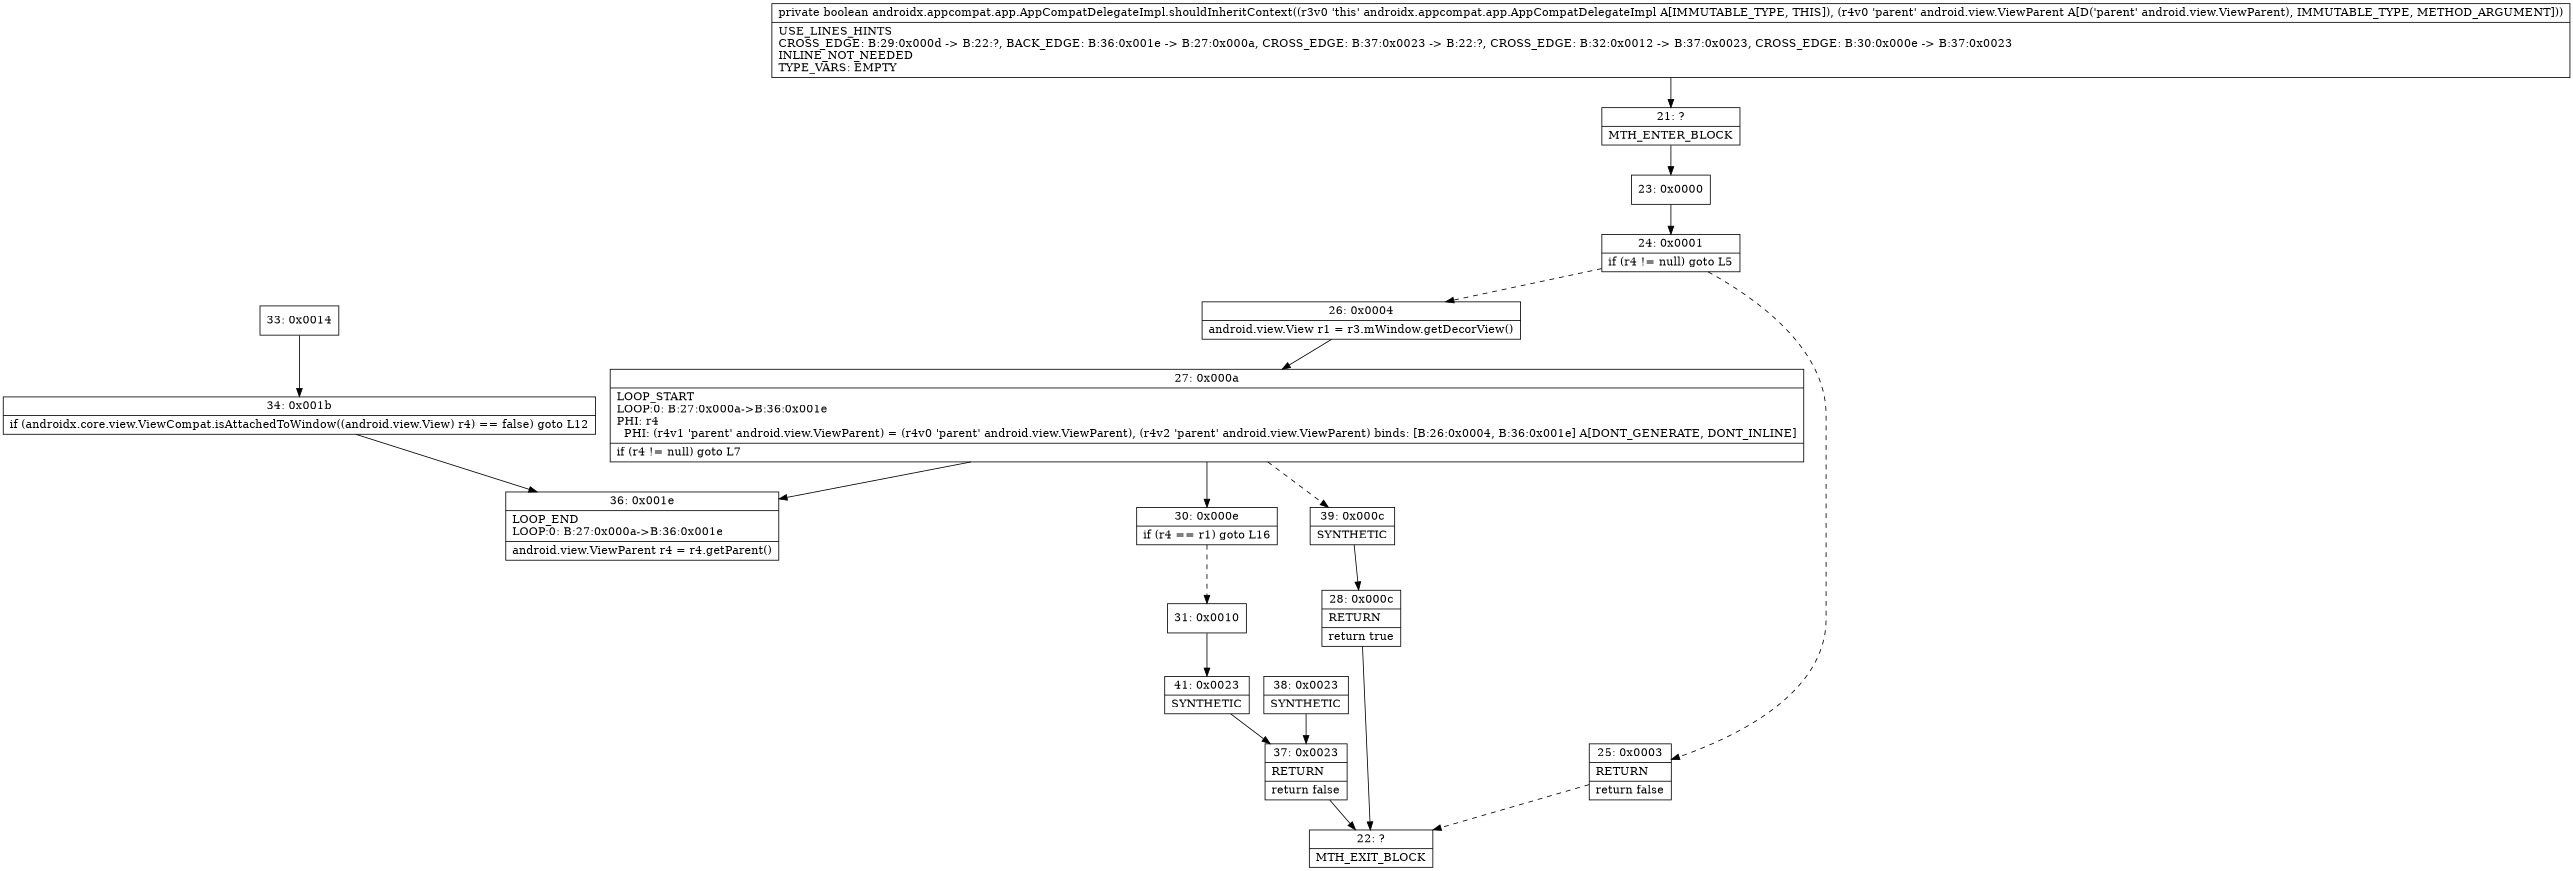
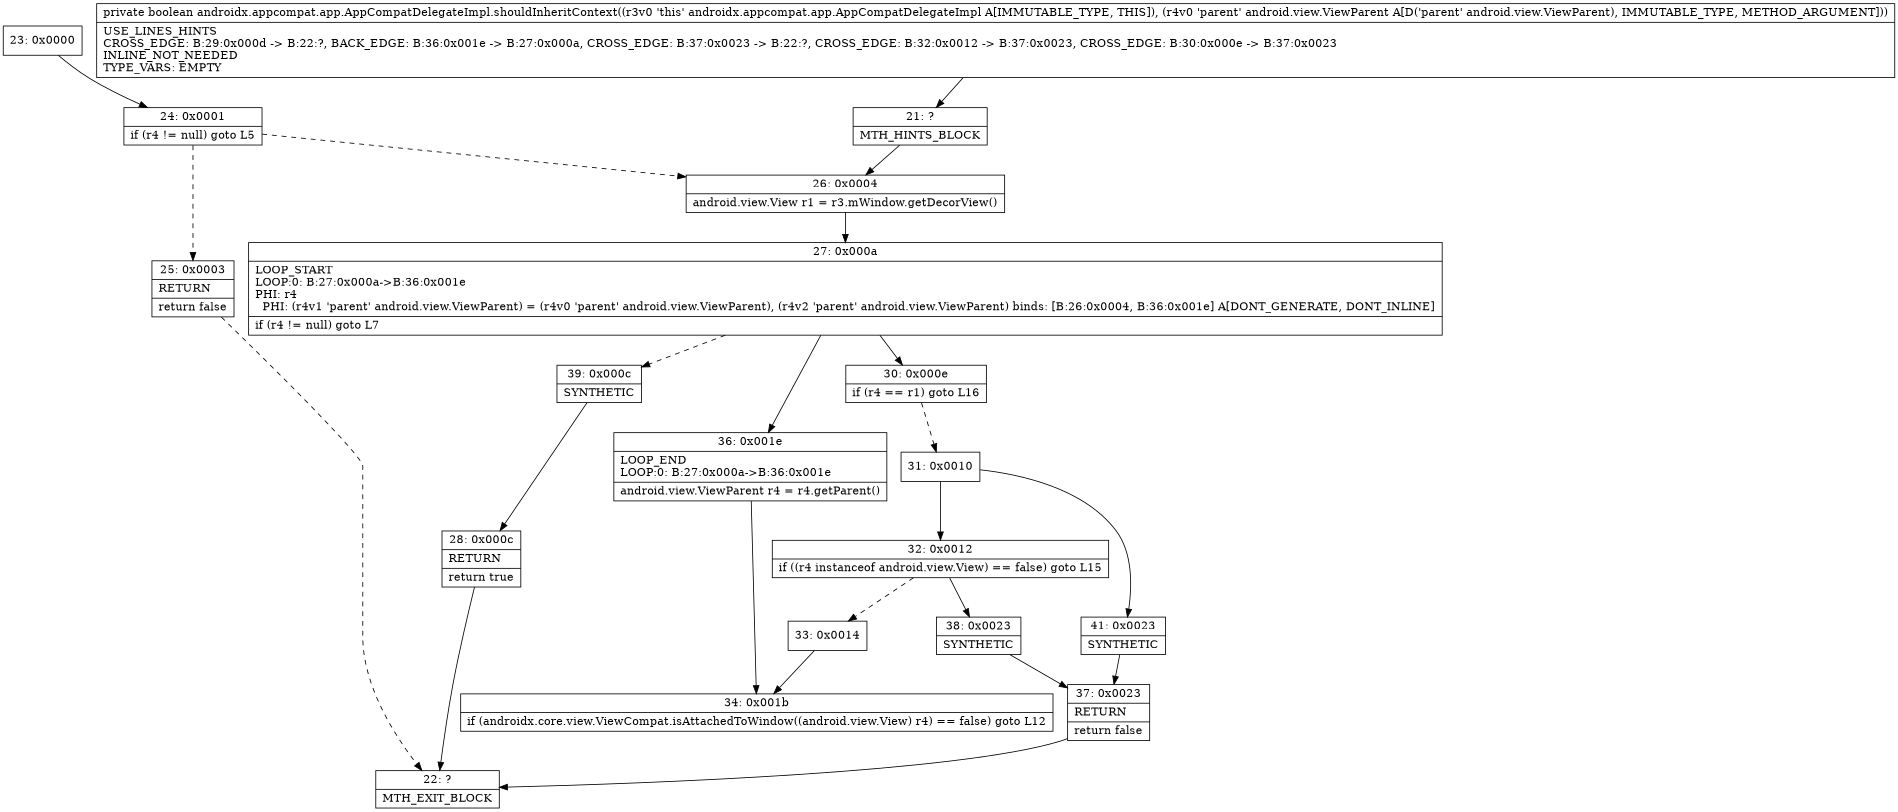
node "21: ?": text "MTH_ENTER_BLOCK" -> "MTH_HINTS_BLOCK"
edge "21: ?" -> "23: 0x0000": now "21: ?" -> "26: 0x0004"
edge "34: 0x001b" -> "36: 0x001e": reversed
node "32: 0x0012": added
